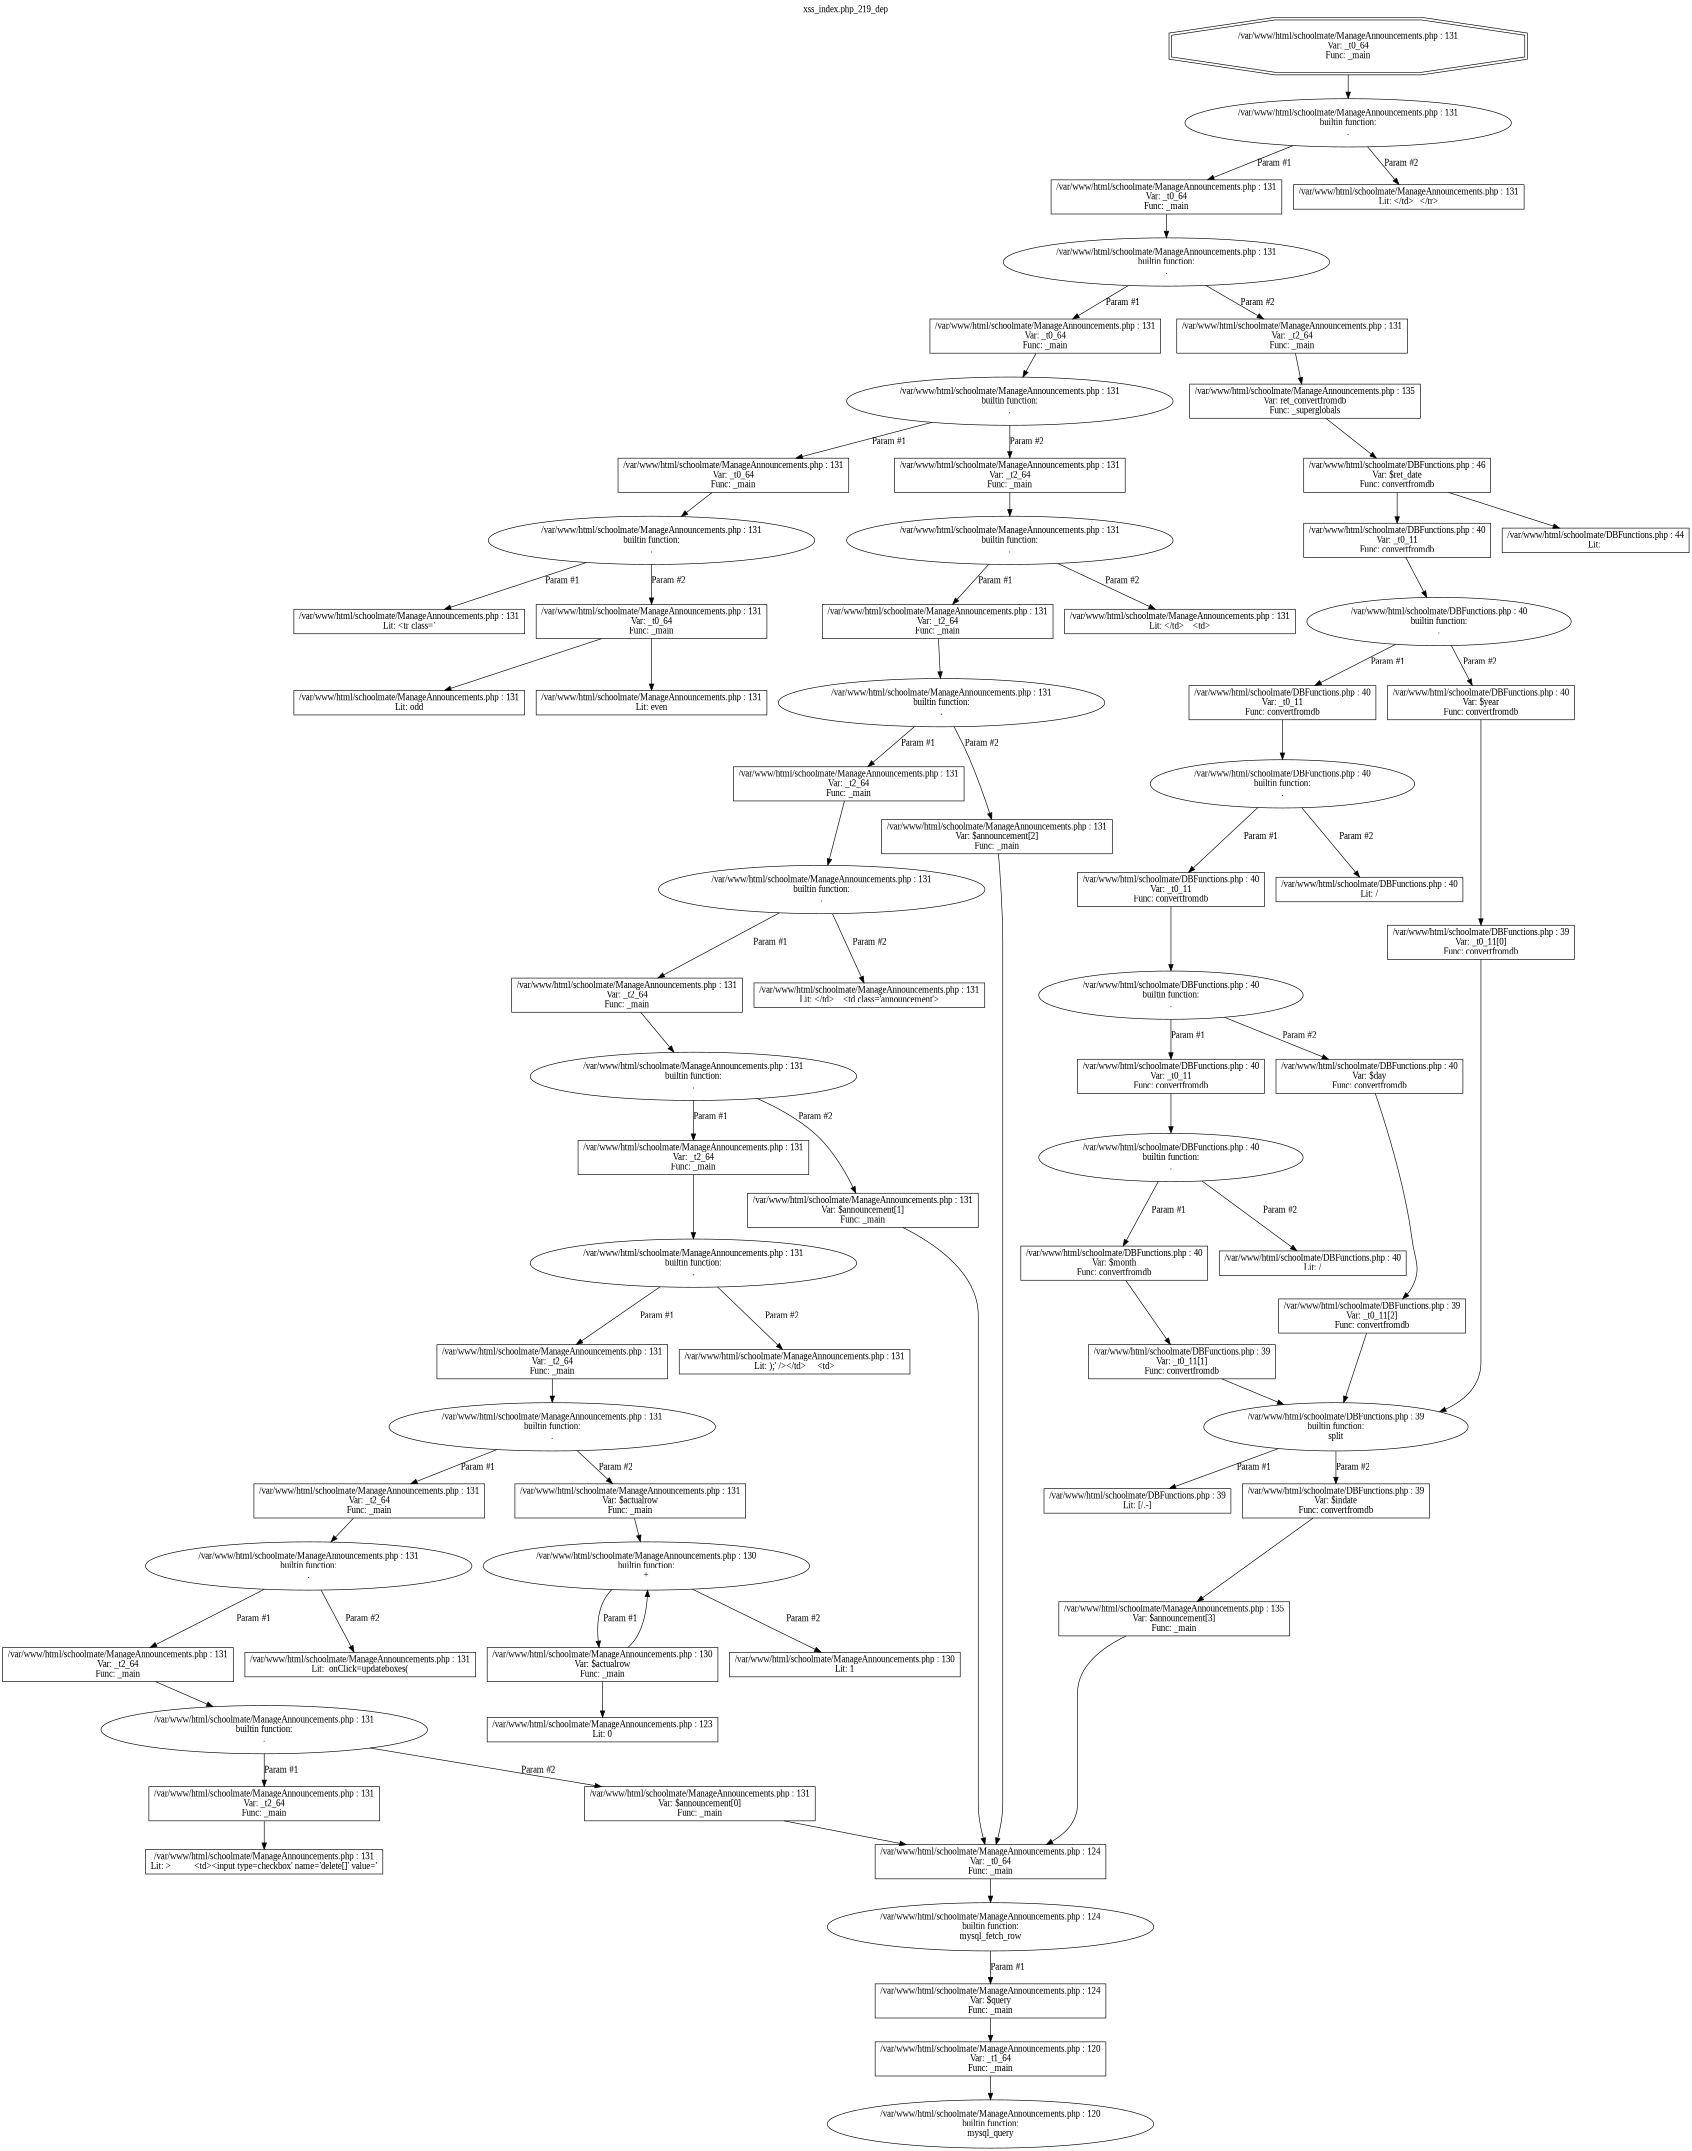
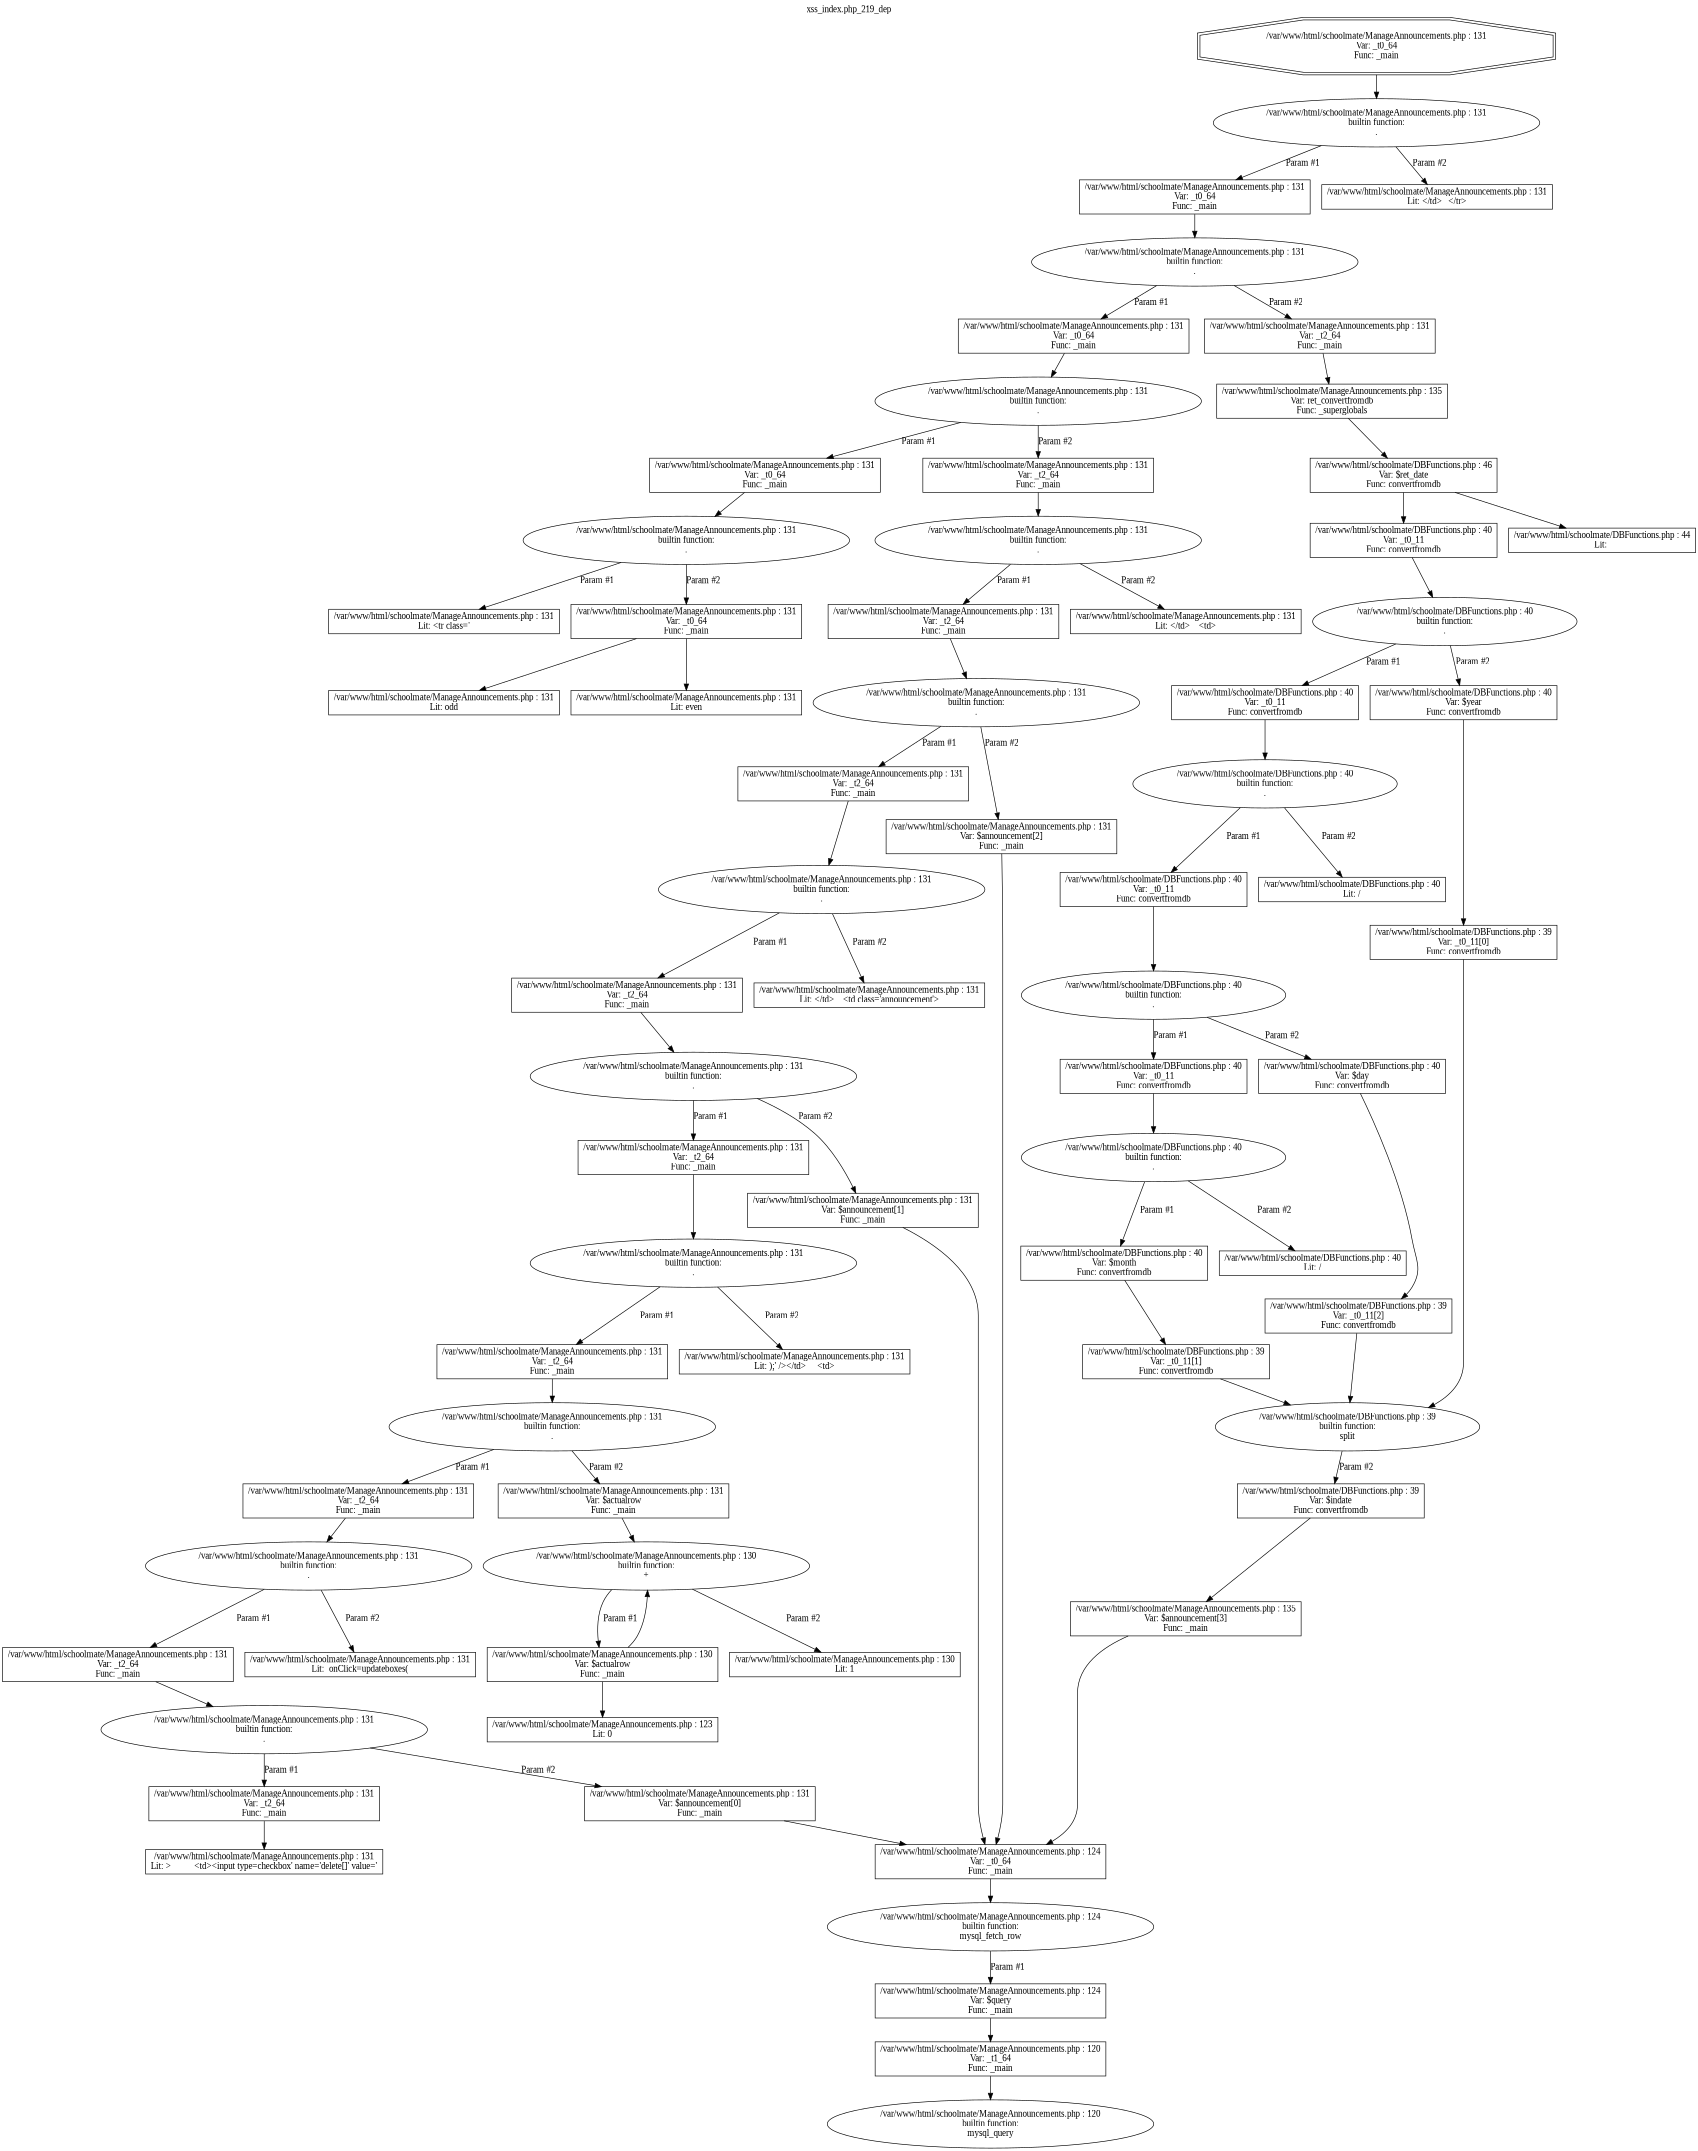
node "/var/www/html/schoolmate/DBFunctions.php : 39 Lit: [/.-]": removed
